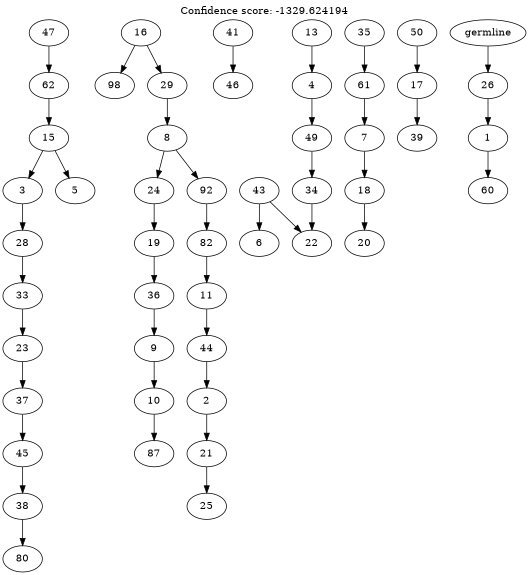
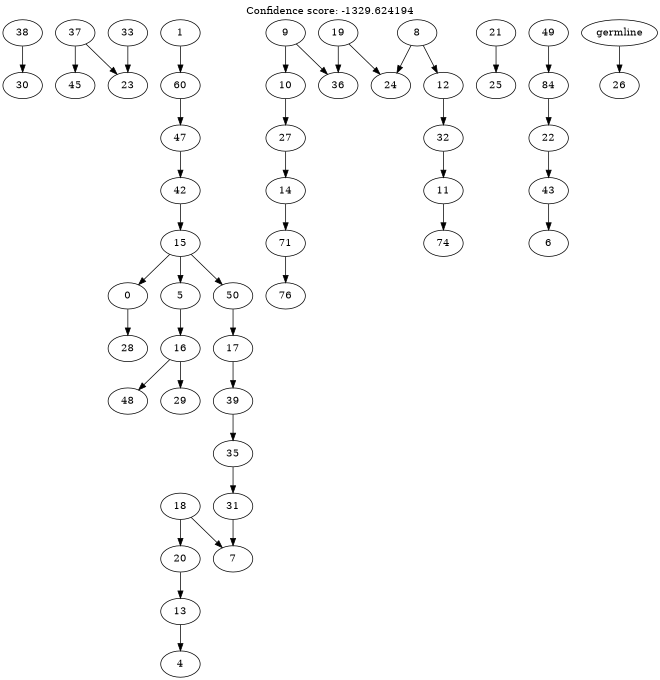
node "41": label "41" -> "71"
node "62": label "62" -> "42"
node "98": label "98" -> "48"
node "46": label "46" -> "76"
node "61": label "61" -> "31"
edge "29" -> "8": removed
edge "60" -> "47": added
edge "4" -> "49": removed
edge "26" -> "1": removed
edge "7" -> "18": reversed
node "3": label "3" -> "0"
node "92": label "92" -> "12"
node "14": added
node "34": label "34" -> "84"
edge "24" -> "19": reversed
edge "43" -> "22": reversed
node "82": label "82" -> "32"
edge "28" -> "33": removed
edge "15" -> "50": added
edge "36" -> "9": reversed
edge "5" -> "16": added
node "44": label "44" -> "74"
edge "23" -> "37": reversed
node "2": removed
edge "39" -> "35": added
node "87": label "87" -> "27"
edge "45" -> "38": removed
node "80": label "80" -> "30"
edge "20" -> "13": added
